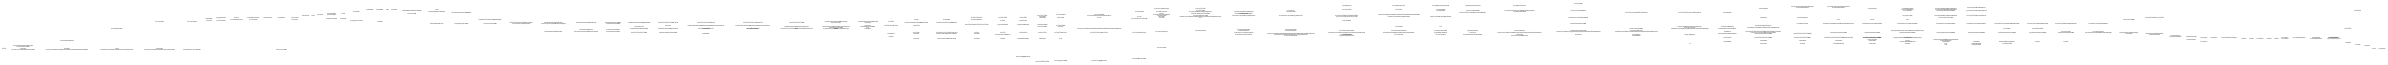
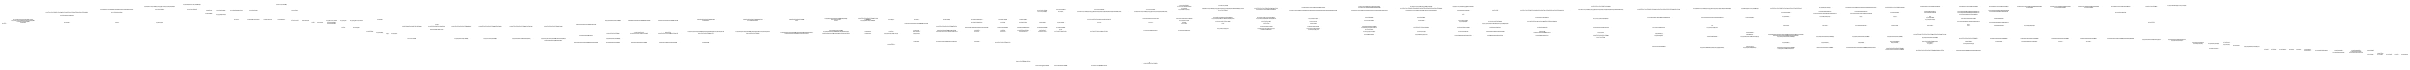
node "Function- _ZNKSt9basic_iosIcSt11char_traitsIcEEntEv": added
